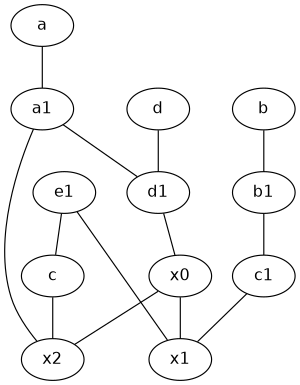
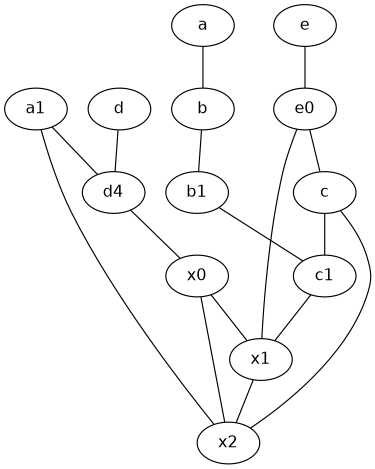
node "e": added
edge "a" -- "a1": now "a" -- "b"
node "e1": label "e1" -> "e0"
node "d1": label "d1" -> "d4"
edge "c" -- "c1": added
edge "x1" -- "x2": added
